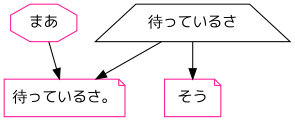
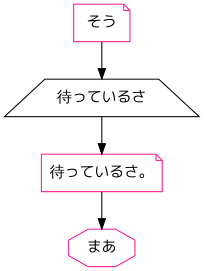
edge "まあ" -> "待っているさ。": reversed
edge "待っているさ" -> "そう": reversed
